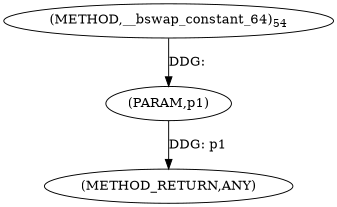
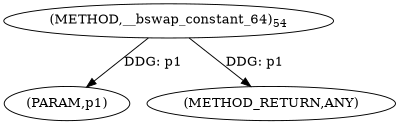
edge "(METHOD,__bswap_constant_64)" -> "(PARAM,p1)": label "DDG: " -> "DDG: p1"
edge "(PARAM,p1)" -> "(METHOD_RETURN,ANY)": now "(METHOD,__bswap_constant_64)" -> "(METHOD_RETURN,ANY)"
